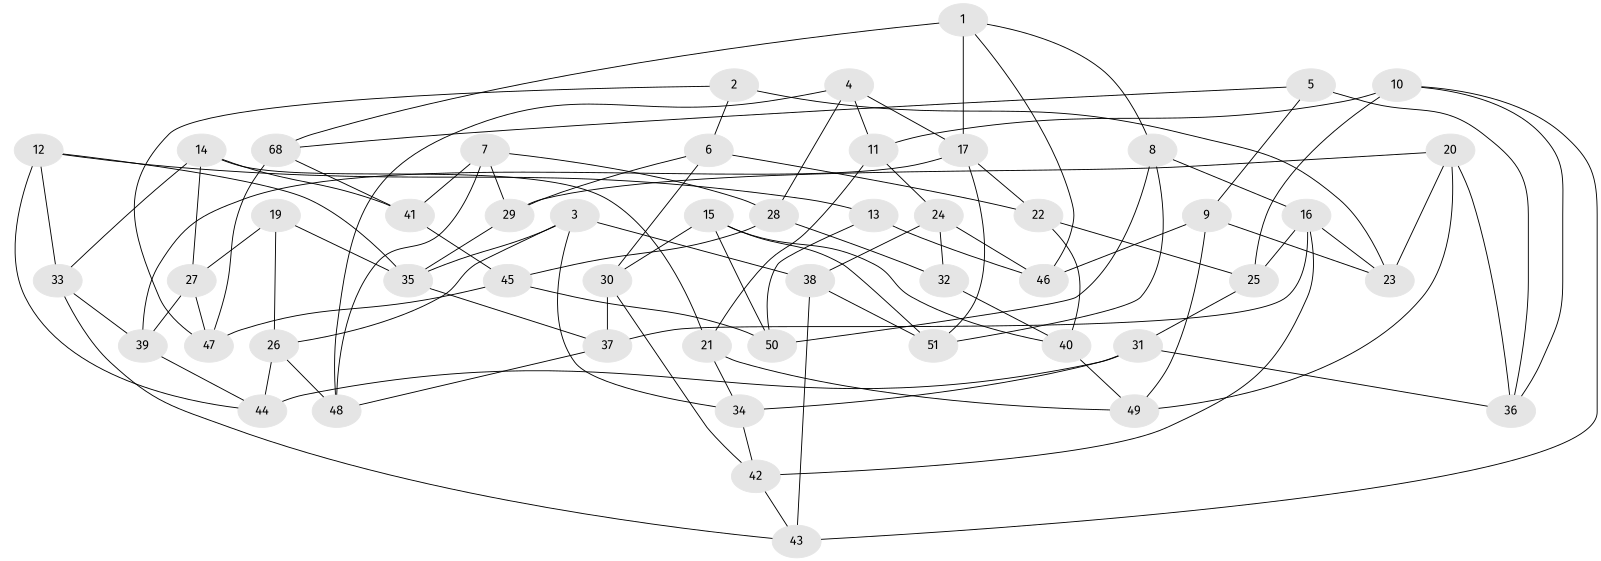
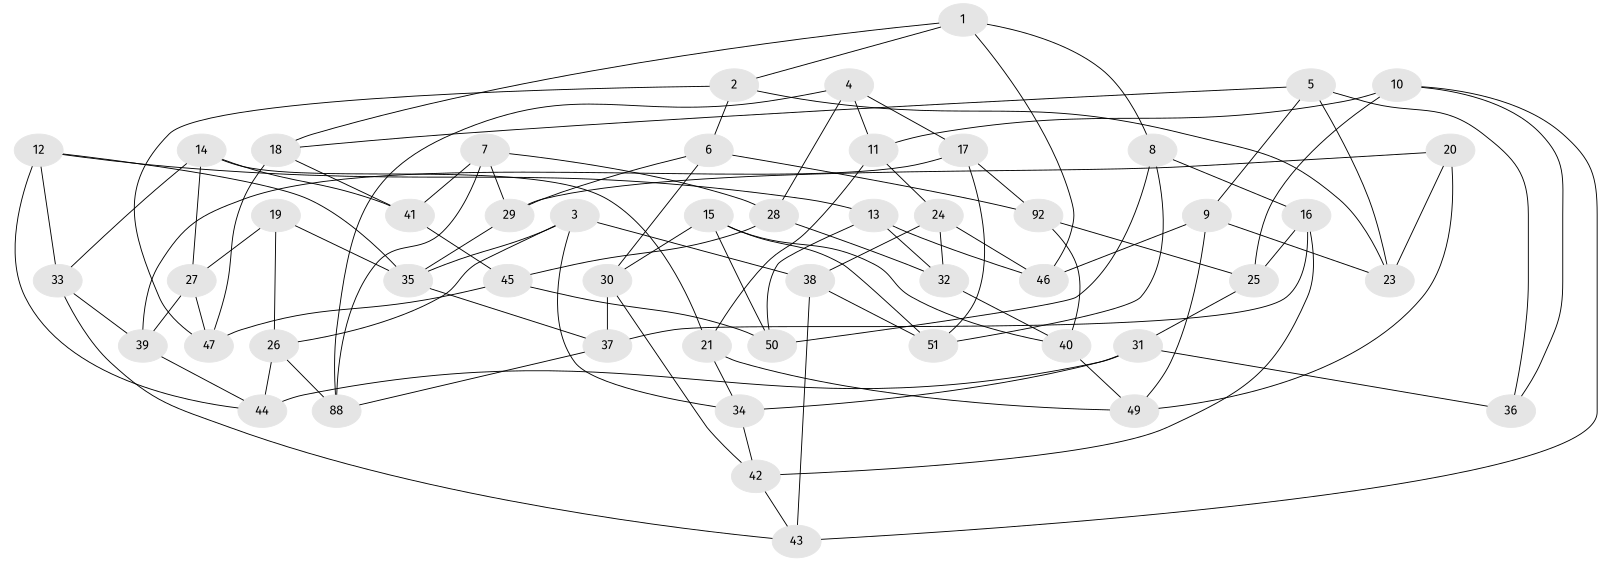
edge "1" -- "17": now "1" -- "2"
node "68": label "68" -> "18"
node "22": label "22" -> "92"
edge "13" -- "32": added
edge "16" -- "23": now "5" -- "23"
edge "20" -- "36": removed
node "48": label "48" -> "88"
